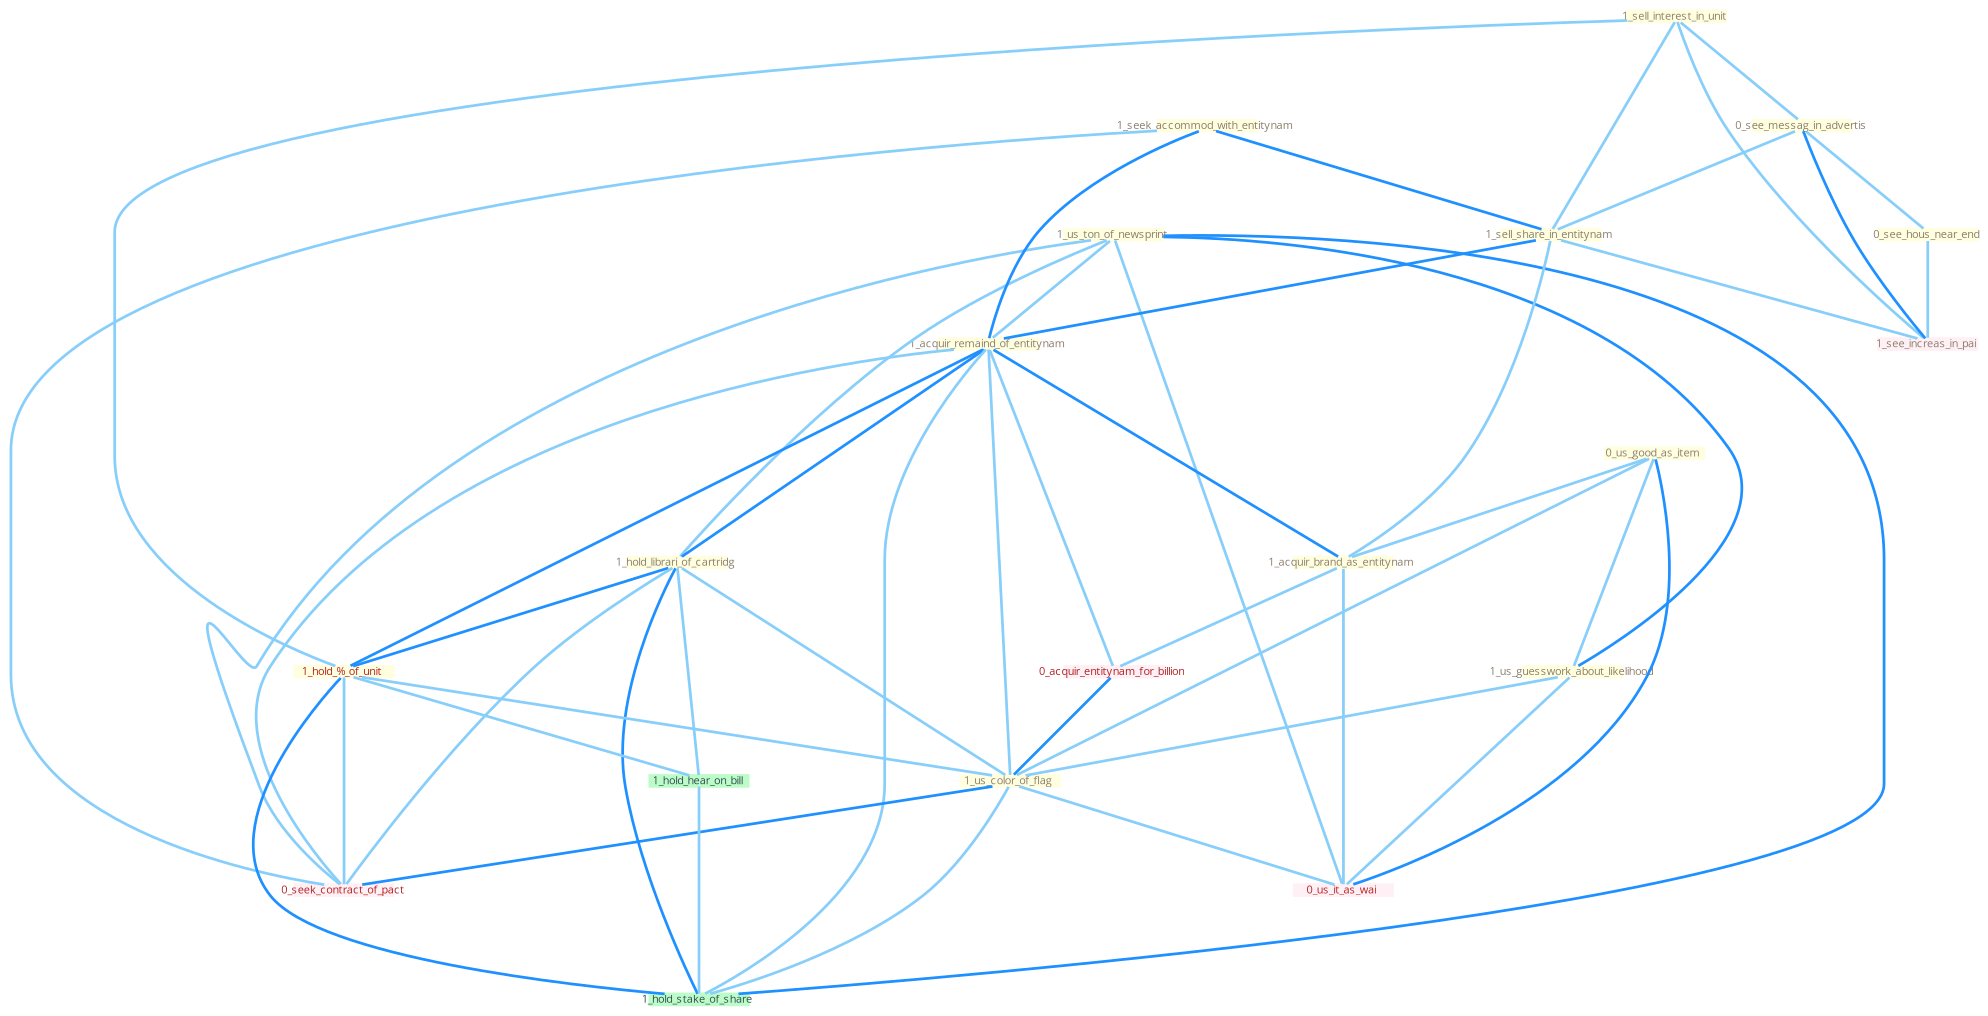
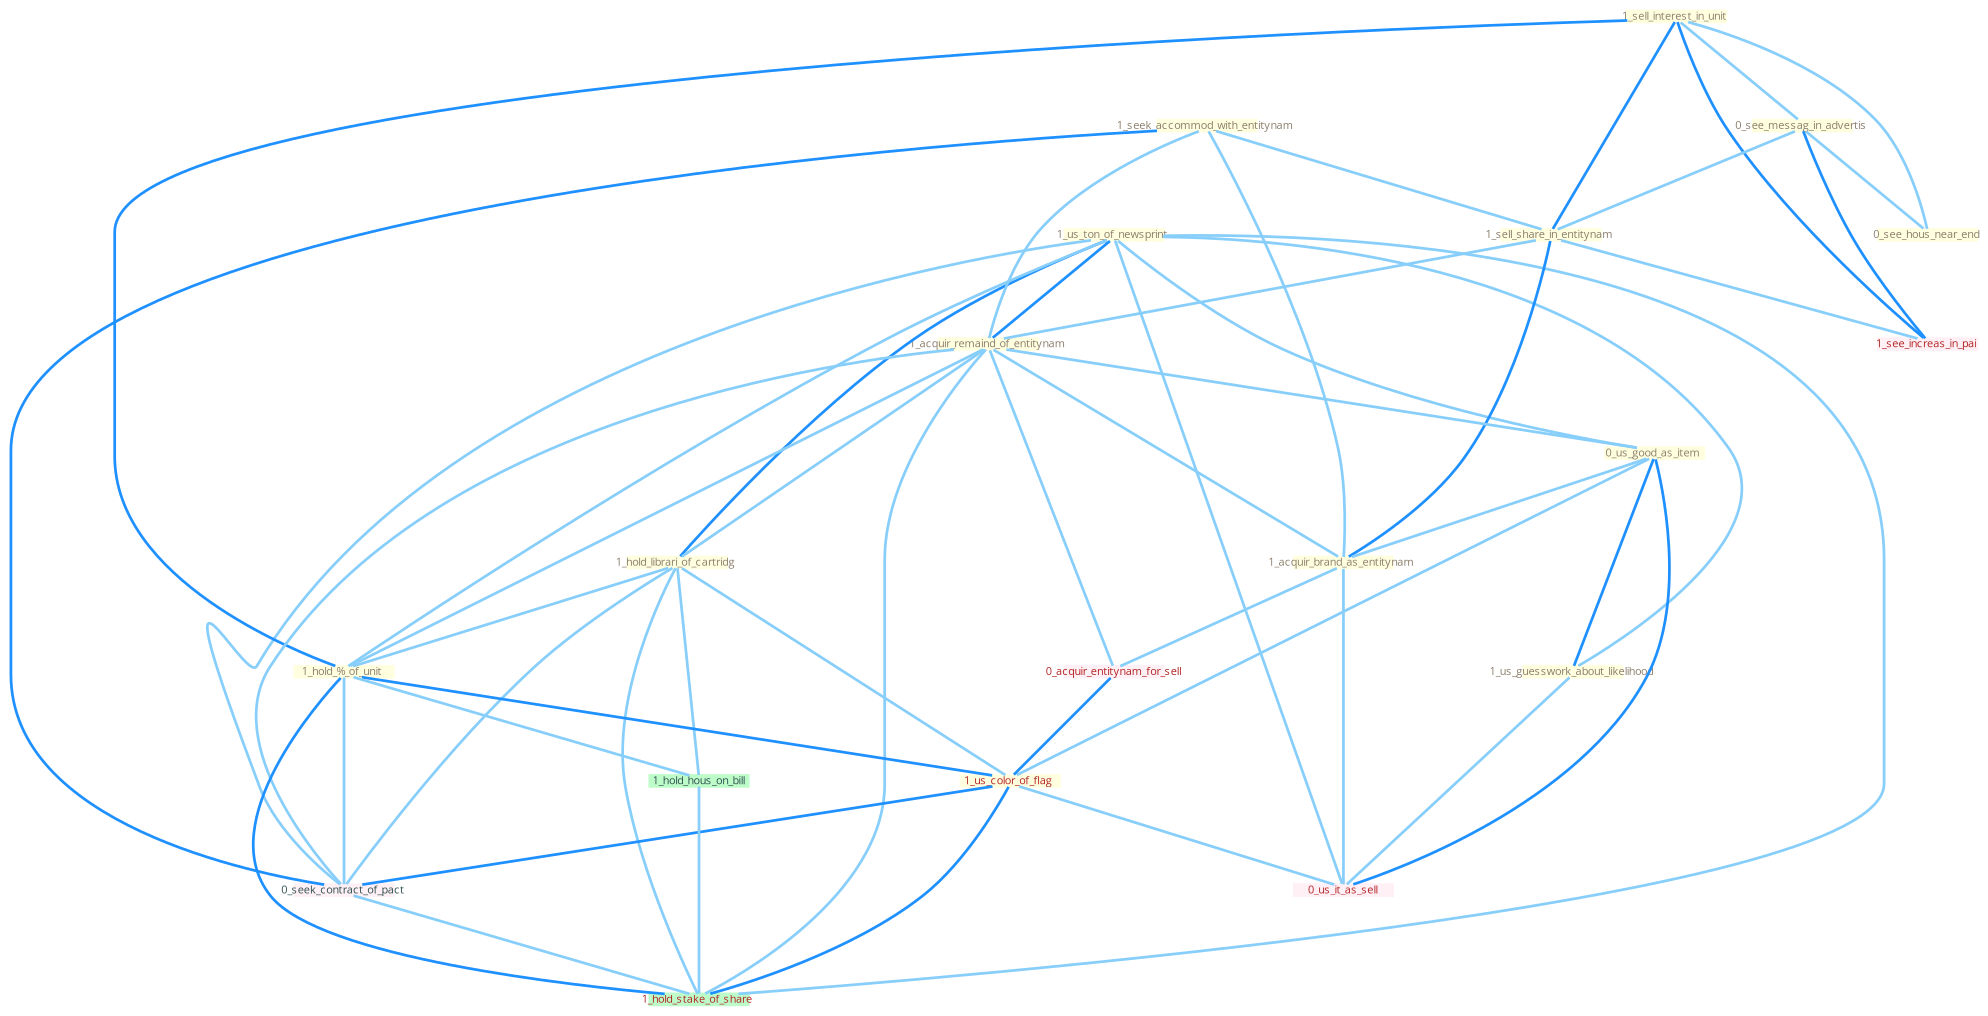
edge "1_sell_interest_in_unit" -- "1_hold_%_of_unit": color #87cefa -> #1e90ff
edge "1_sell_interest_in_unit" -- "1_sell_share_in_entitynam": color #87cefa -> #1e90ff
edge "1_seek_accommod_with_entitynam" -- "1_sell_share_in_entitynam": color #1e90ff -> #87cefa
edge "1_sell_interest_in_unit" -- "1_see_increas_in_pai": color #87cefa -> #1e90ff
edge "1_seek_accommod_with_entitynam" -- "1_acquir_remaind_of_entitynam": color #1e90ff -> #87cefa
edge "1_seek_accommod_with_entitynam" -- "0_seek_contract_of_pact": color #87cefa -> #1e90ff
edge "1_us_ton_of_newsprint" -- "1_acquir_remaind_of_entitynam": color #87cefa -> #1e90ff
edge "1_sell_share_in_entitynam" -- "1_acquir_remaind_of_entitynam": color #1e90ff -> #87cefa
edge "0_see_hous_near_end" -- "1_see_increas_in_pai": now "0_see_hous_near_end" -- "1_sell_interest_in_unit"
edge "1_seek_accommod_with_entitynam" -- "1_acquir_brand_as_entitynam": added
edge "1_us_ton_of_newsprint" -- "1_us_guesswork_about_likelihood": color #1e90ff -> #87cefa
node "1_see_increas_in_pai": fontcolor #8b7d6b -> #b22222
edge "1_us_ton_of_newsprint" -- "0_us_good_as_item": added
edge "1_us_ton_of_newsprint" -- "1_hold_librari_of_cartridg": color #87cefa -> #1e90ff
edge "1_sell_share_in_entitynam" -- "1_acquir_brand_as_entitynam": color #87cefa -> #1e90ff
edge "1_us_ton_of_newsprint" -- "1_hold_%_of_unit": added
edge "1_acquir_remaind_of_entitynam" -- "1_hold_librari_of_cartridg": color #1e90ff -> #87cefa
edge "1_acquir_remaind_of_entitynam" -- "1_acquir_brand_as_entitynam": color #1e90ff -> #87cefa
edge "1_acquir_remaind_of_entitynam" -- "1_hold_%_of_unit": color #1e90ff -> #87cefa
edge "1_acquir_remaind_of_entitynam" -- "1_us_color_of_flag": now "1_acquir_remaind_of_entitynam" -- "0_us_good_as_item"
edge "0_us_good_as_item" -- "1_us_guesswork_about_likelihood": color #87cefa -> #1e90ff
edge "1_hold_librari_of_cartridg" -- "1_hold_%_of_unit": color #1e90ff -> #87cefa
node "1_hold_%_of_unit": fontcolor #b22222 -> #8b7d6b
node "0_acquir_entitynam_for_billion": label "0_acquir_entitynam_for_billion" -> "0_acquir_entitynam_for_sell"
edge "1_us_guesswork_about_likelihood" -- "1_us_color_of_flag": removed
edge "1_hold_%_of_unit" -- "1_us_color_of_flag": color #87cefa -> #1e90ff
node "1_hold_hear_on_bill": label "1_hold_hear_on_bill" -> "1_hold_hous_on_bill"
node "1_us_color_of_flag": fontcolor #8b7d6b -> #b22222
edge "1_hold_librari_of_cartridg" -- "1_hold_stake_of_share": color #1e90ff -> #87cefa
edge "1_us_ton_of_newsprint" -- "1_hold_stake_of_share": color #1e90ff -> #87cefa
node "0_seek_contract_of_pact": fontcolor #b22222 -> #2f4f4f
node "0_us_it_as_wai": label "0_us_it_as_wai" -> "0_us_it_as_sell"
edge "1_us_color_of_flag" -- "1_hold_stake_of_share": color #87cefa -> #1e90ff
edge "0_seek_contract_of_pact" -- "1_hold_stake_of_share": added
node "1_hold_stake_of_share": fontcolor #2f4f4f -> #b22222
